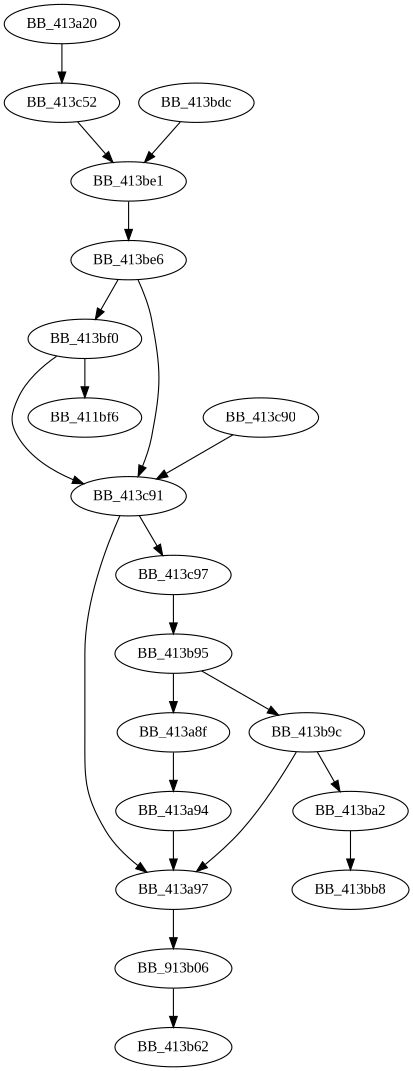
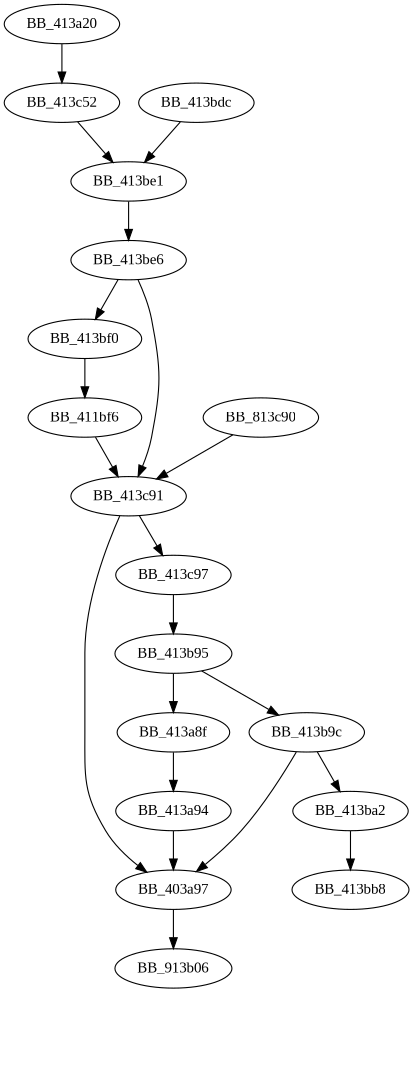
node "BB_413c90": label "BB_413c90" -> "BB_813c90"
edge "BB_413bf0" -> "BB_413c91": now "BB_411bf6" -> "BB_413c91"
node "BB_413a97": label "BB_413a97" -> "BB_403a97"
node "BB_413b62": removed
